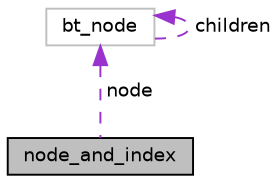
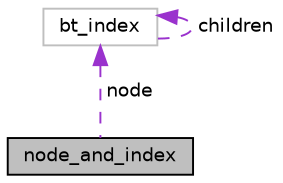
node "bt_node": label "bt_node" -> "bt_index"
